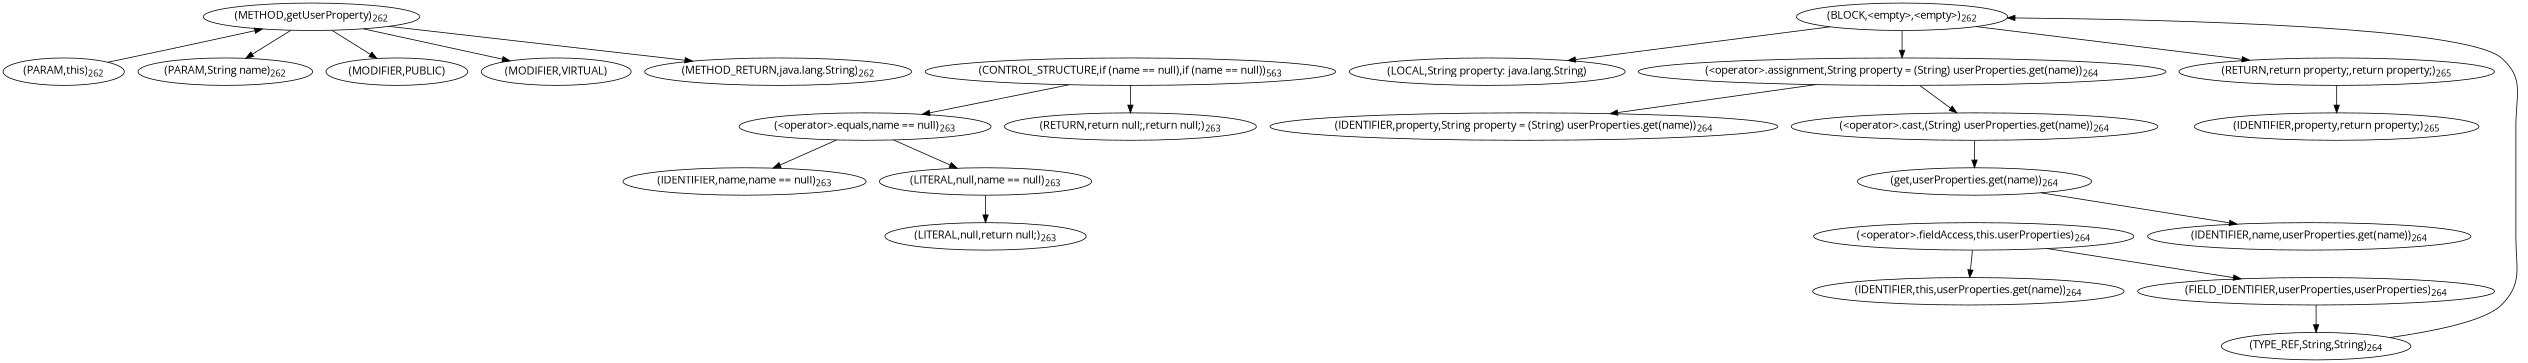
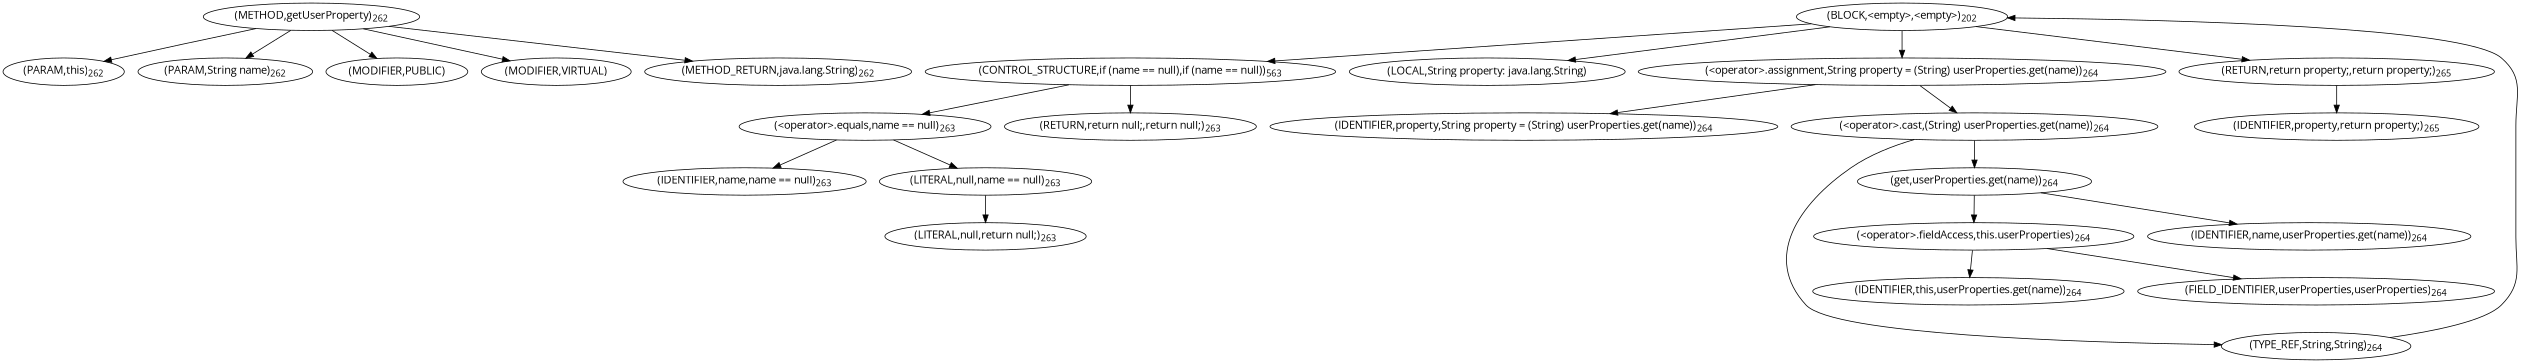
node "(BLOCK,<empty>,<empty>)": text "262" -> "202"
edge "(BLOCK,<empty>,<empty>)" -> "(CONTROL_STRUCTURE,if (name == null),if (name == null))": added
edge "(PARAM,this)" -> "(METHOD,getUserProperty)": reversed
edge "(get,userProperties.get(name))" -> "(<operator>.fieldAccess,this.userProperties)": added
edge "(FIELD_IDENTIFIER,userProperties,userProperties)" -> "(TYPE_REF,String,String)": now "(<operator>.cast,(String) userProperties.get(name))" -> "(TYPE_REF,String,String)"
